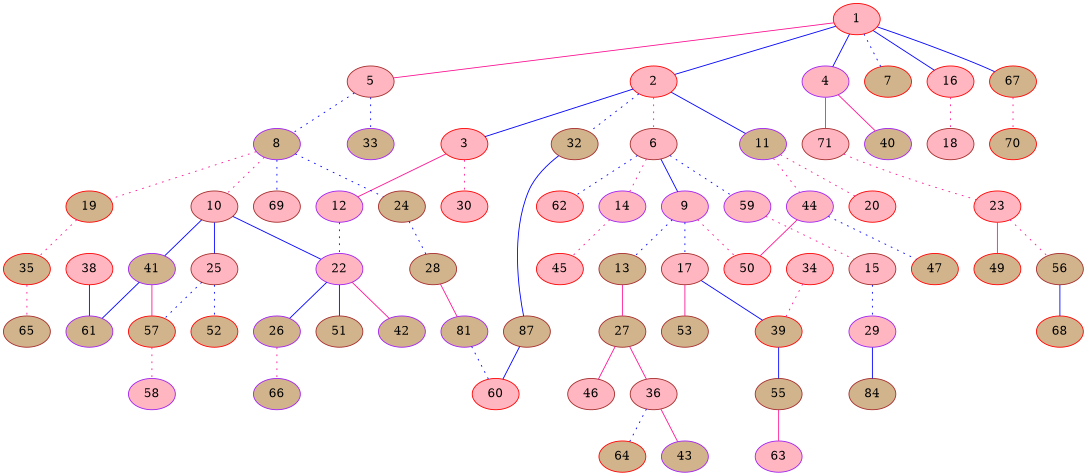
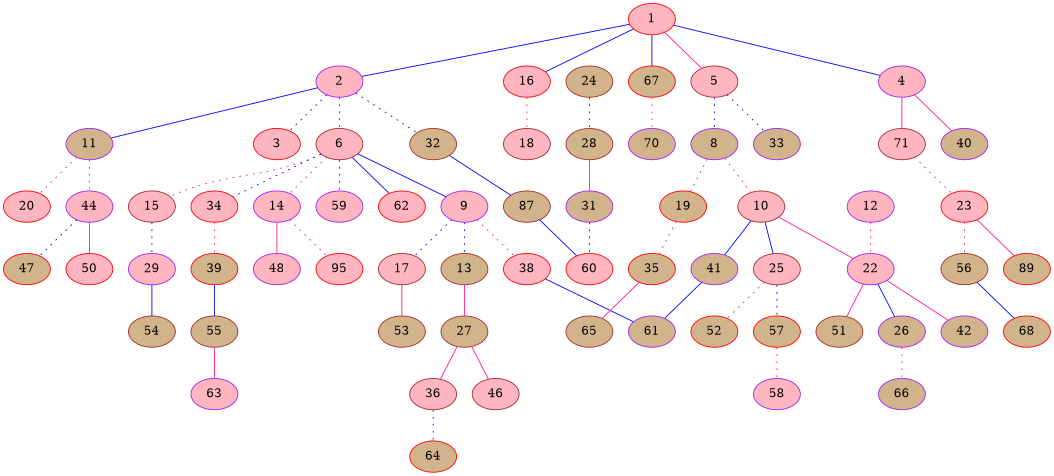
node "2": color red -> purple
node "7": removed
edge "2" -- "3": style solid -> dotted
edge "2" -- "6": color deeppink -> blue
node "70": color red -> purple
edge "6" -- "34": added
edge "8" -- "24": removed
edge "3" -- "12": removed
edge "6" -- "62": style dotted -> solid
node "69": removed
node "30": removed
edge "10" -- "22": color blue -> deeppink
edge "12" -- "22": color blue -> deeppink
edge "9" -- "50": now "9" -- "38"
edge "59" -- "15": now "6" -- "15"
node "48": added
node "45": label "45" -> "95"
node "49": label "49" -> "89"
edge "35" -- "65": style dotted -> solid
edge "41" -- "57": removed
edge "25" -- "52": color blue -> deeppink
edge "22" -- "51": color blue -> deeppink
edge "17" -- "39": removed
node "81": label "81" -> "31"
node "84": label "84" -> "54"
node "43": removed
